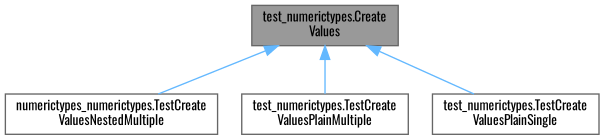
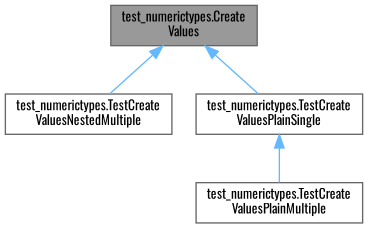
edge "test_numerictypes.TestCreate ValuesPlainMultiple" -> "test_numerictypes.Create Values": now "test_numerictypes.TestCreate ValuesPlainMultiple" -> "test_numerictypes.TestCreate ValuesPlainSingle"
node "numerictypes_numerictypes.TestCreate ValuesNestedMultiple": label "numerictypes_numerictypes.TestCreate ValuesNestedMultiple" -> "test_numerictypes.TestCreate ValuesNestedMultiple"
